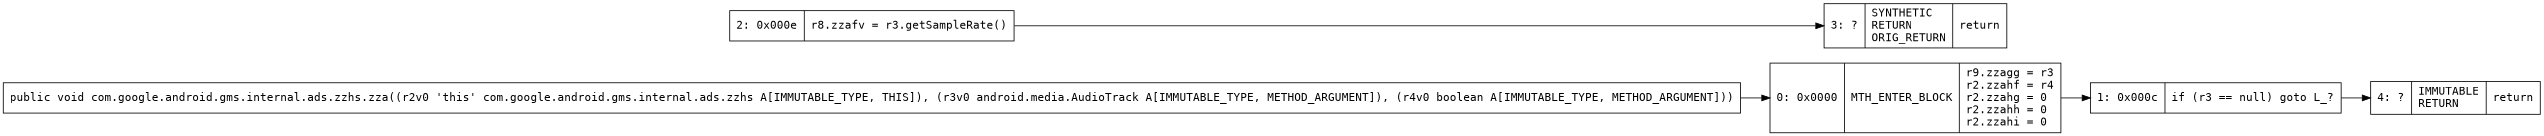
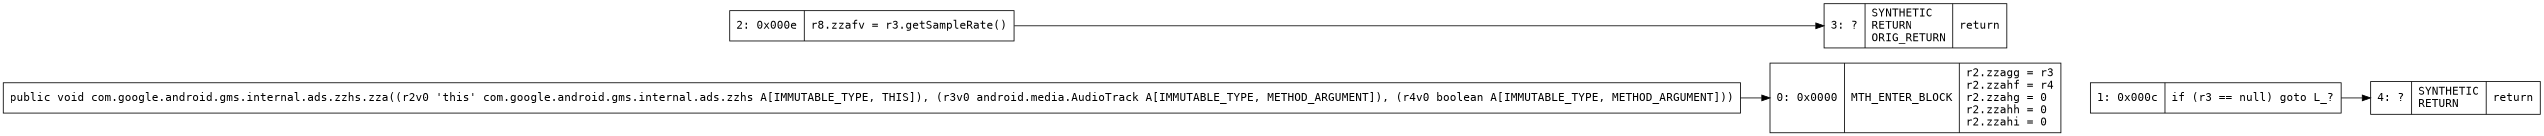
node "0: 0x0000": text "r9.zzagg = r3" -> "r2.zzagg = r3"
node "4: ?": text "IMMUTABLE" -> "SYNTHETIC"
edge "0: 0x0000" -> "1: 0x000c": removed
